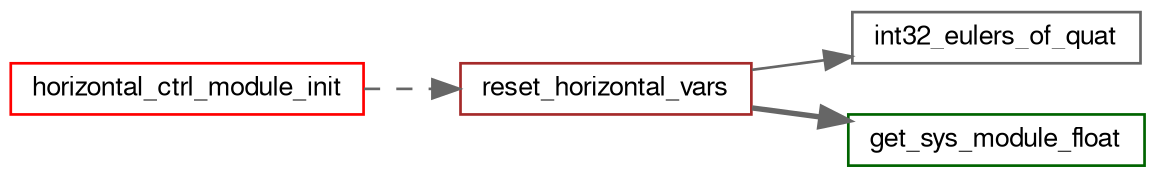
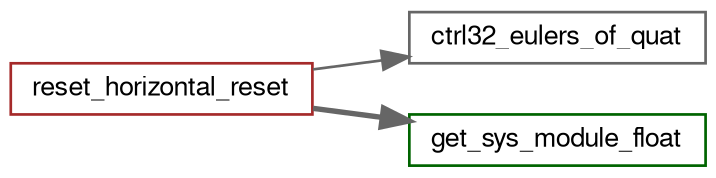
node "int32_eulers_of_quat": label "int32_eulers_of_quat" -> "ctrl32_eulers_of_quat"
node "horizontal_ctrl_module_init": removed
node "reset_horizontal_vars": label "reset_horizontal_vars" -> "reset_horizontal_reset"
